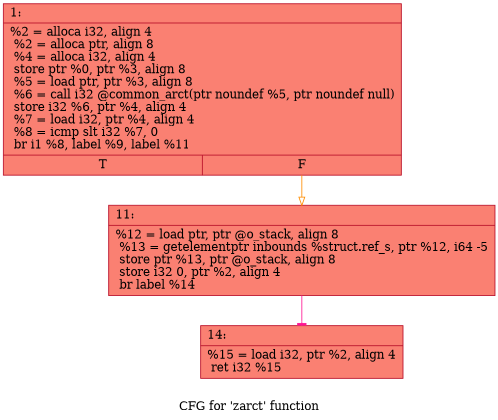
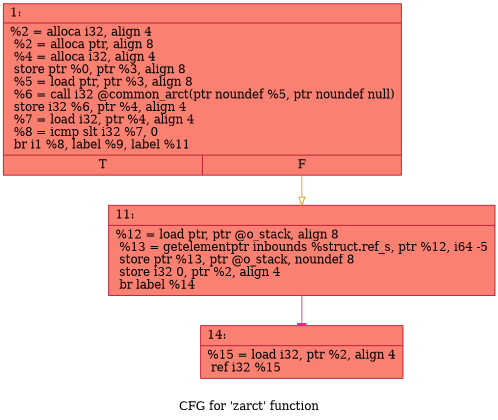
node "11:": text "store ptr %13, ptr @o_stack, align 8" -> "store ptr %13, ptr @o_stack, noundef 8"
node "14:": text "ret i32 %15" -> "ref i32 %15"
